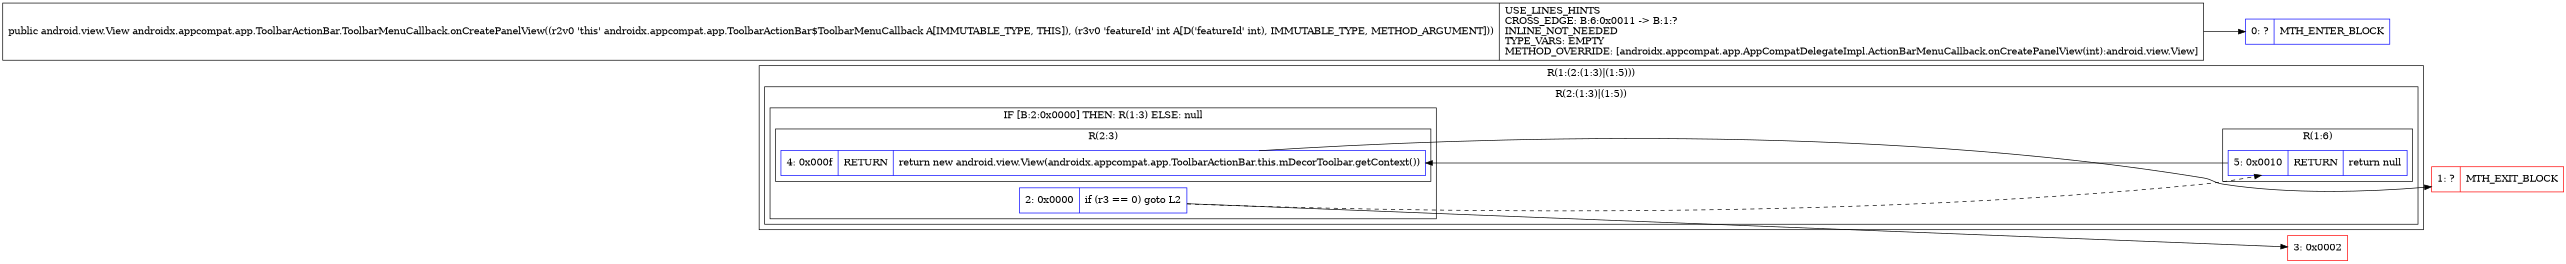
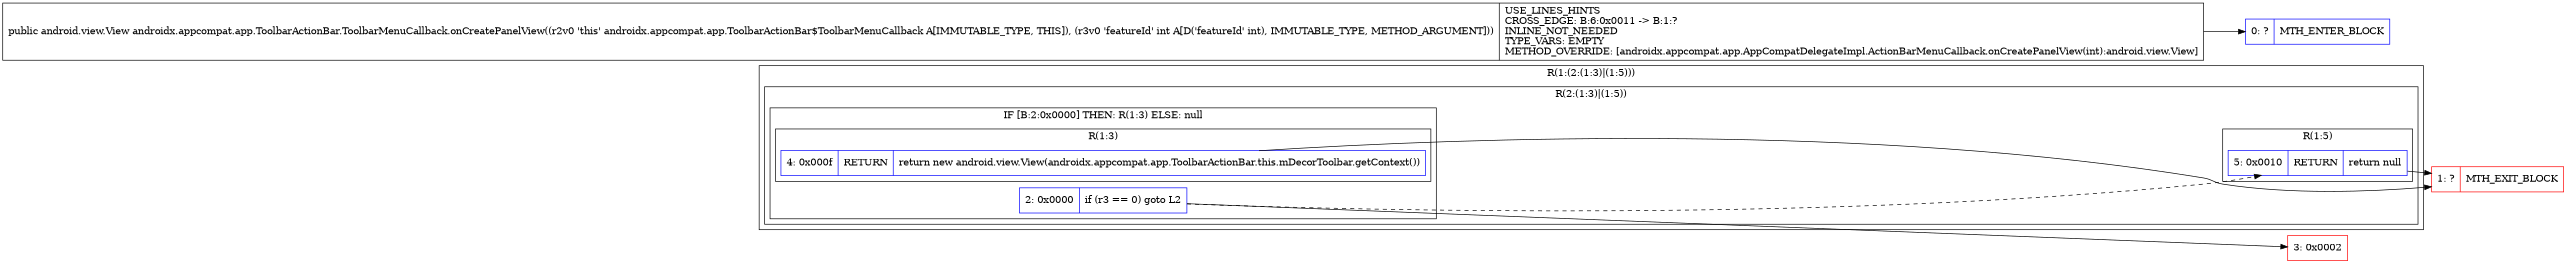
cluster "R(2:3)": label "R(2:3)" -> "R(1:3)"
cluster "R(1:6)": label "R(1:6)" -> "R(1:5)"
edge "5: 0x0010" -> "4: 0x000f": now "5: 0x0010" -> "1: ?"
